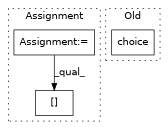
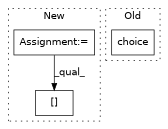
cluster "Assignment": label "Assignment" -> "New"
